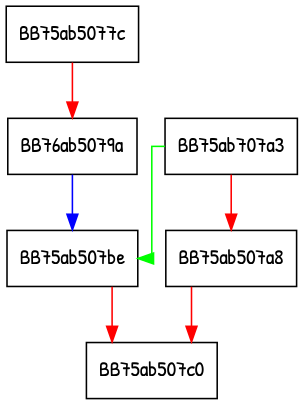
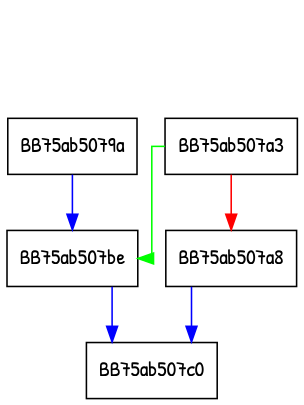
node "BB75ab5077c": removed
node "BB76ab5079a": label "BB76ab5079a" -> "BB75ab5079a"
node "BB75ab707a3": label "BB75ab707a3" -> "BB75ab507a3"
edge "BB75ab507be" -> "BB75ab507c0": color red -> blue
edge "BB75ab507a8" -> "BB75ab507c0": color red -> blue
